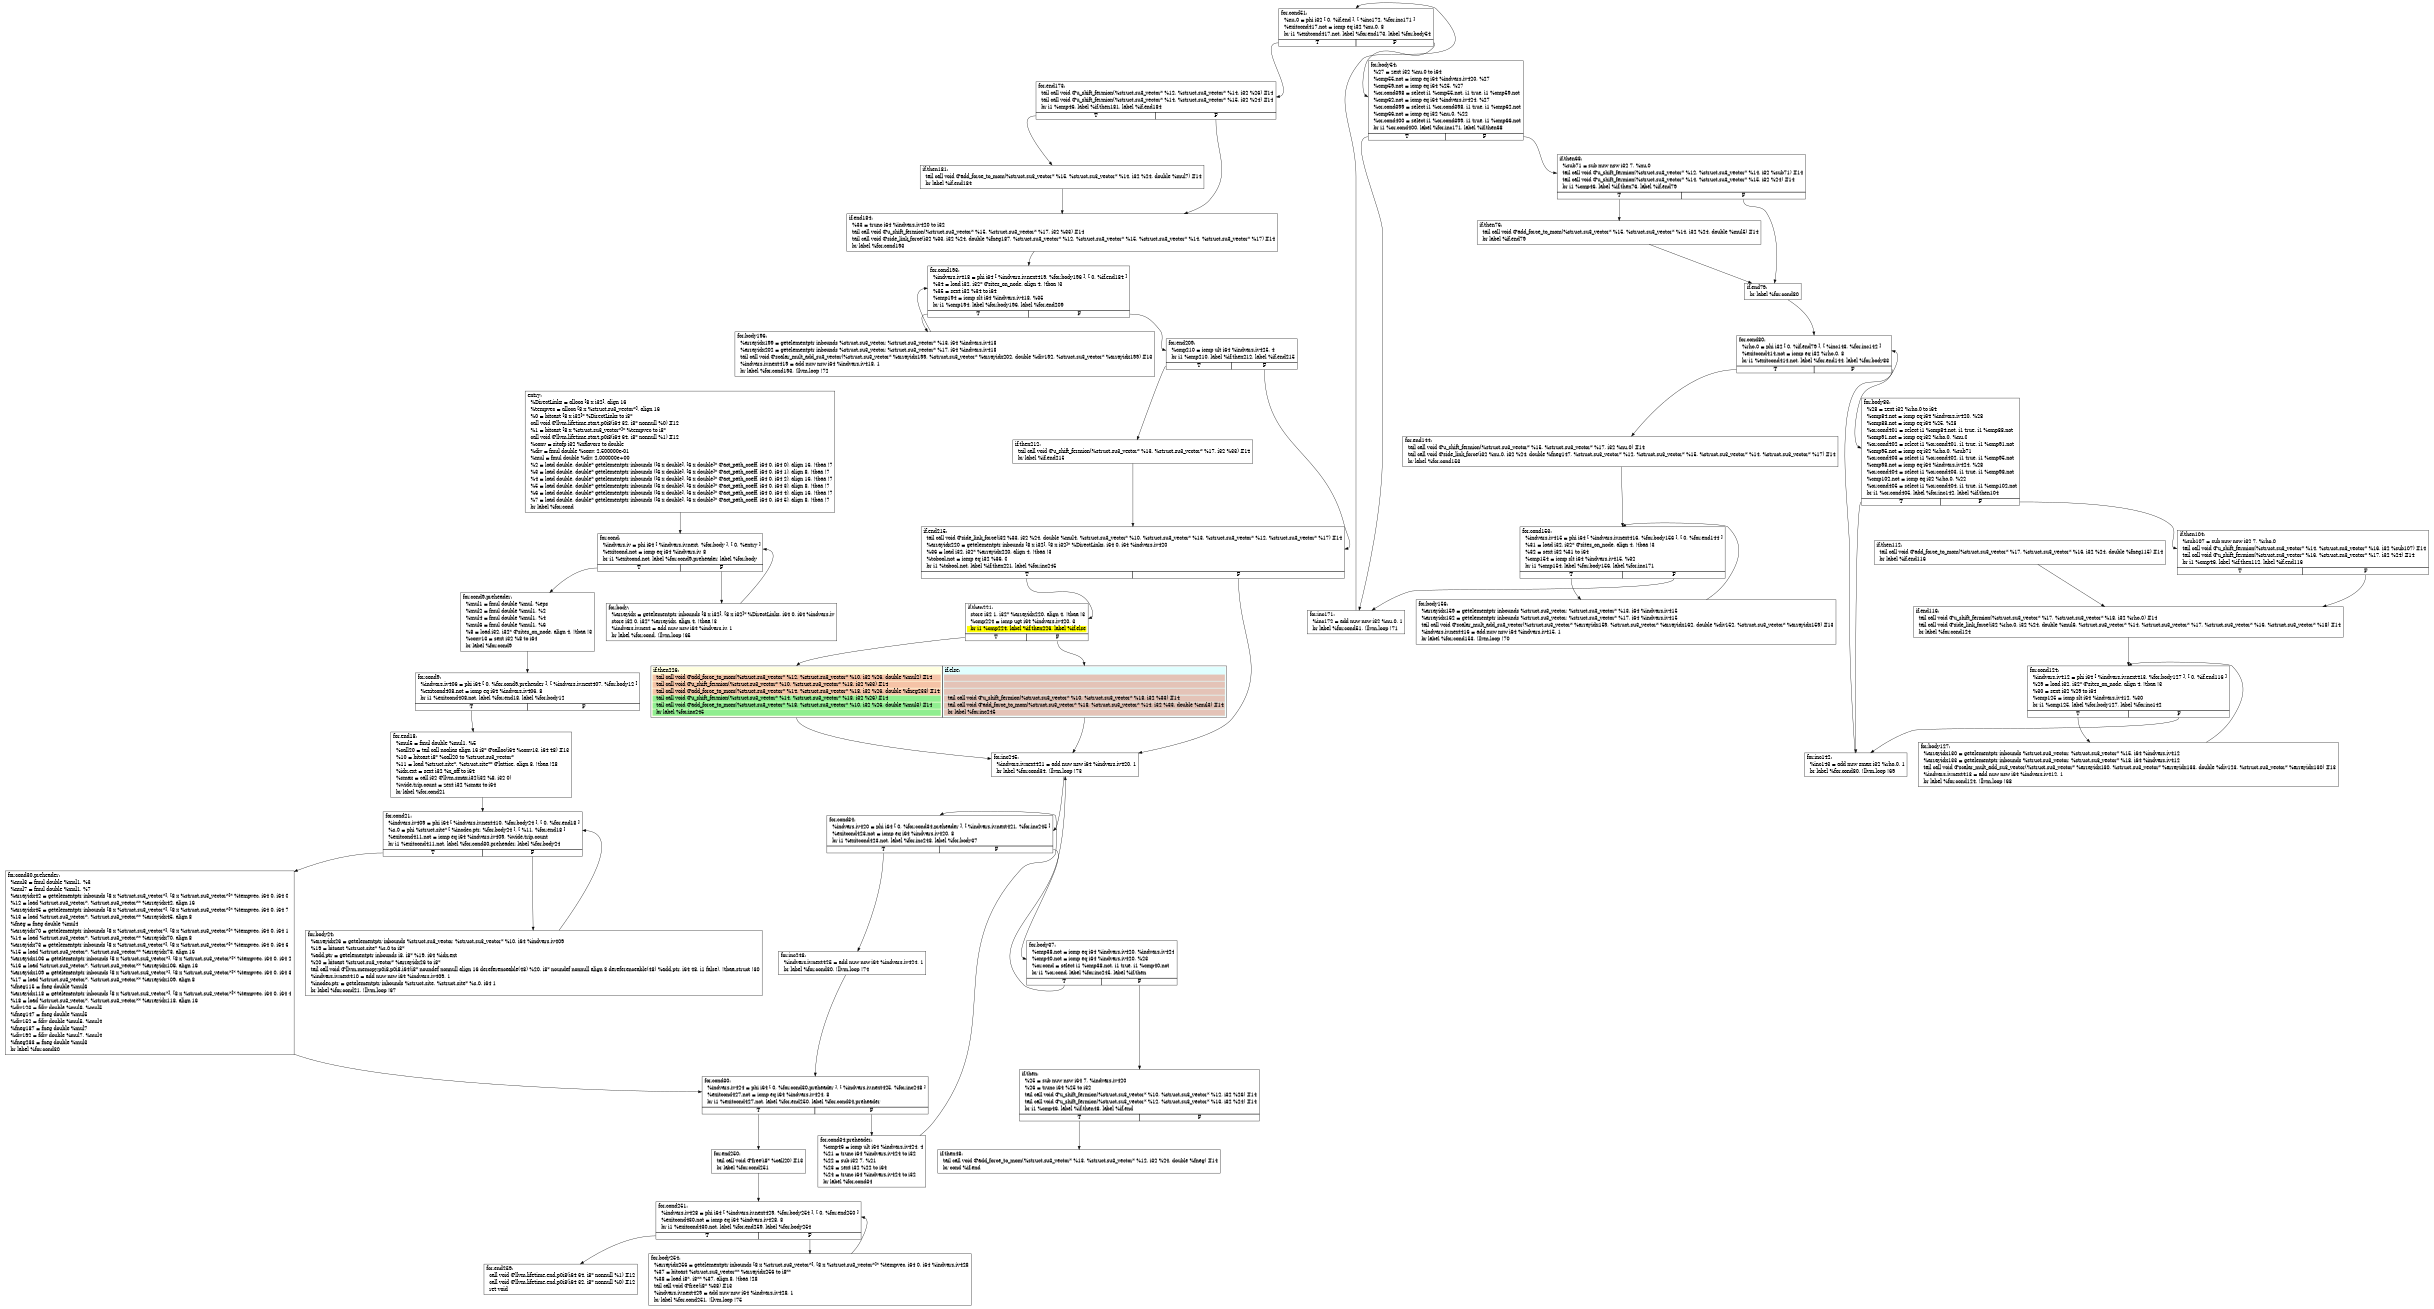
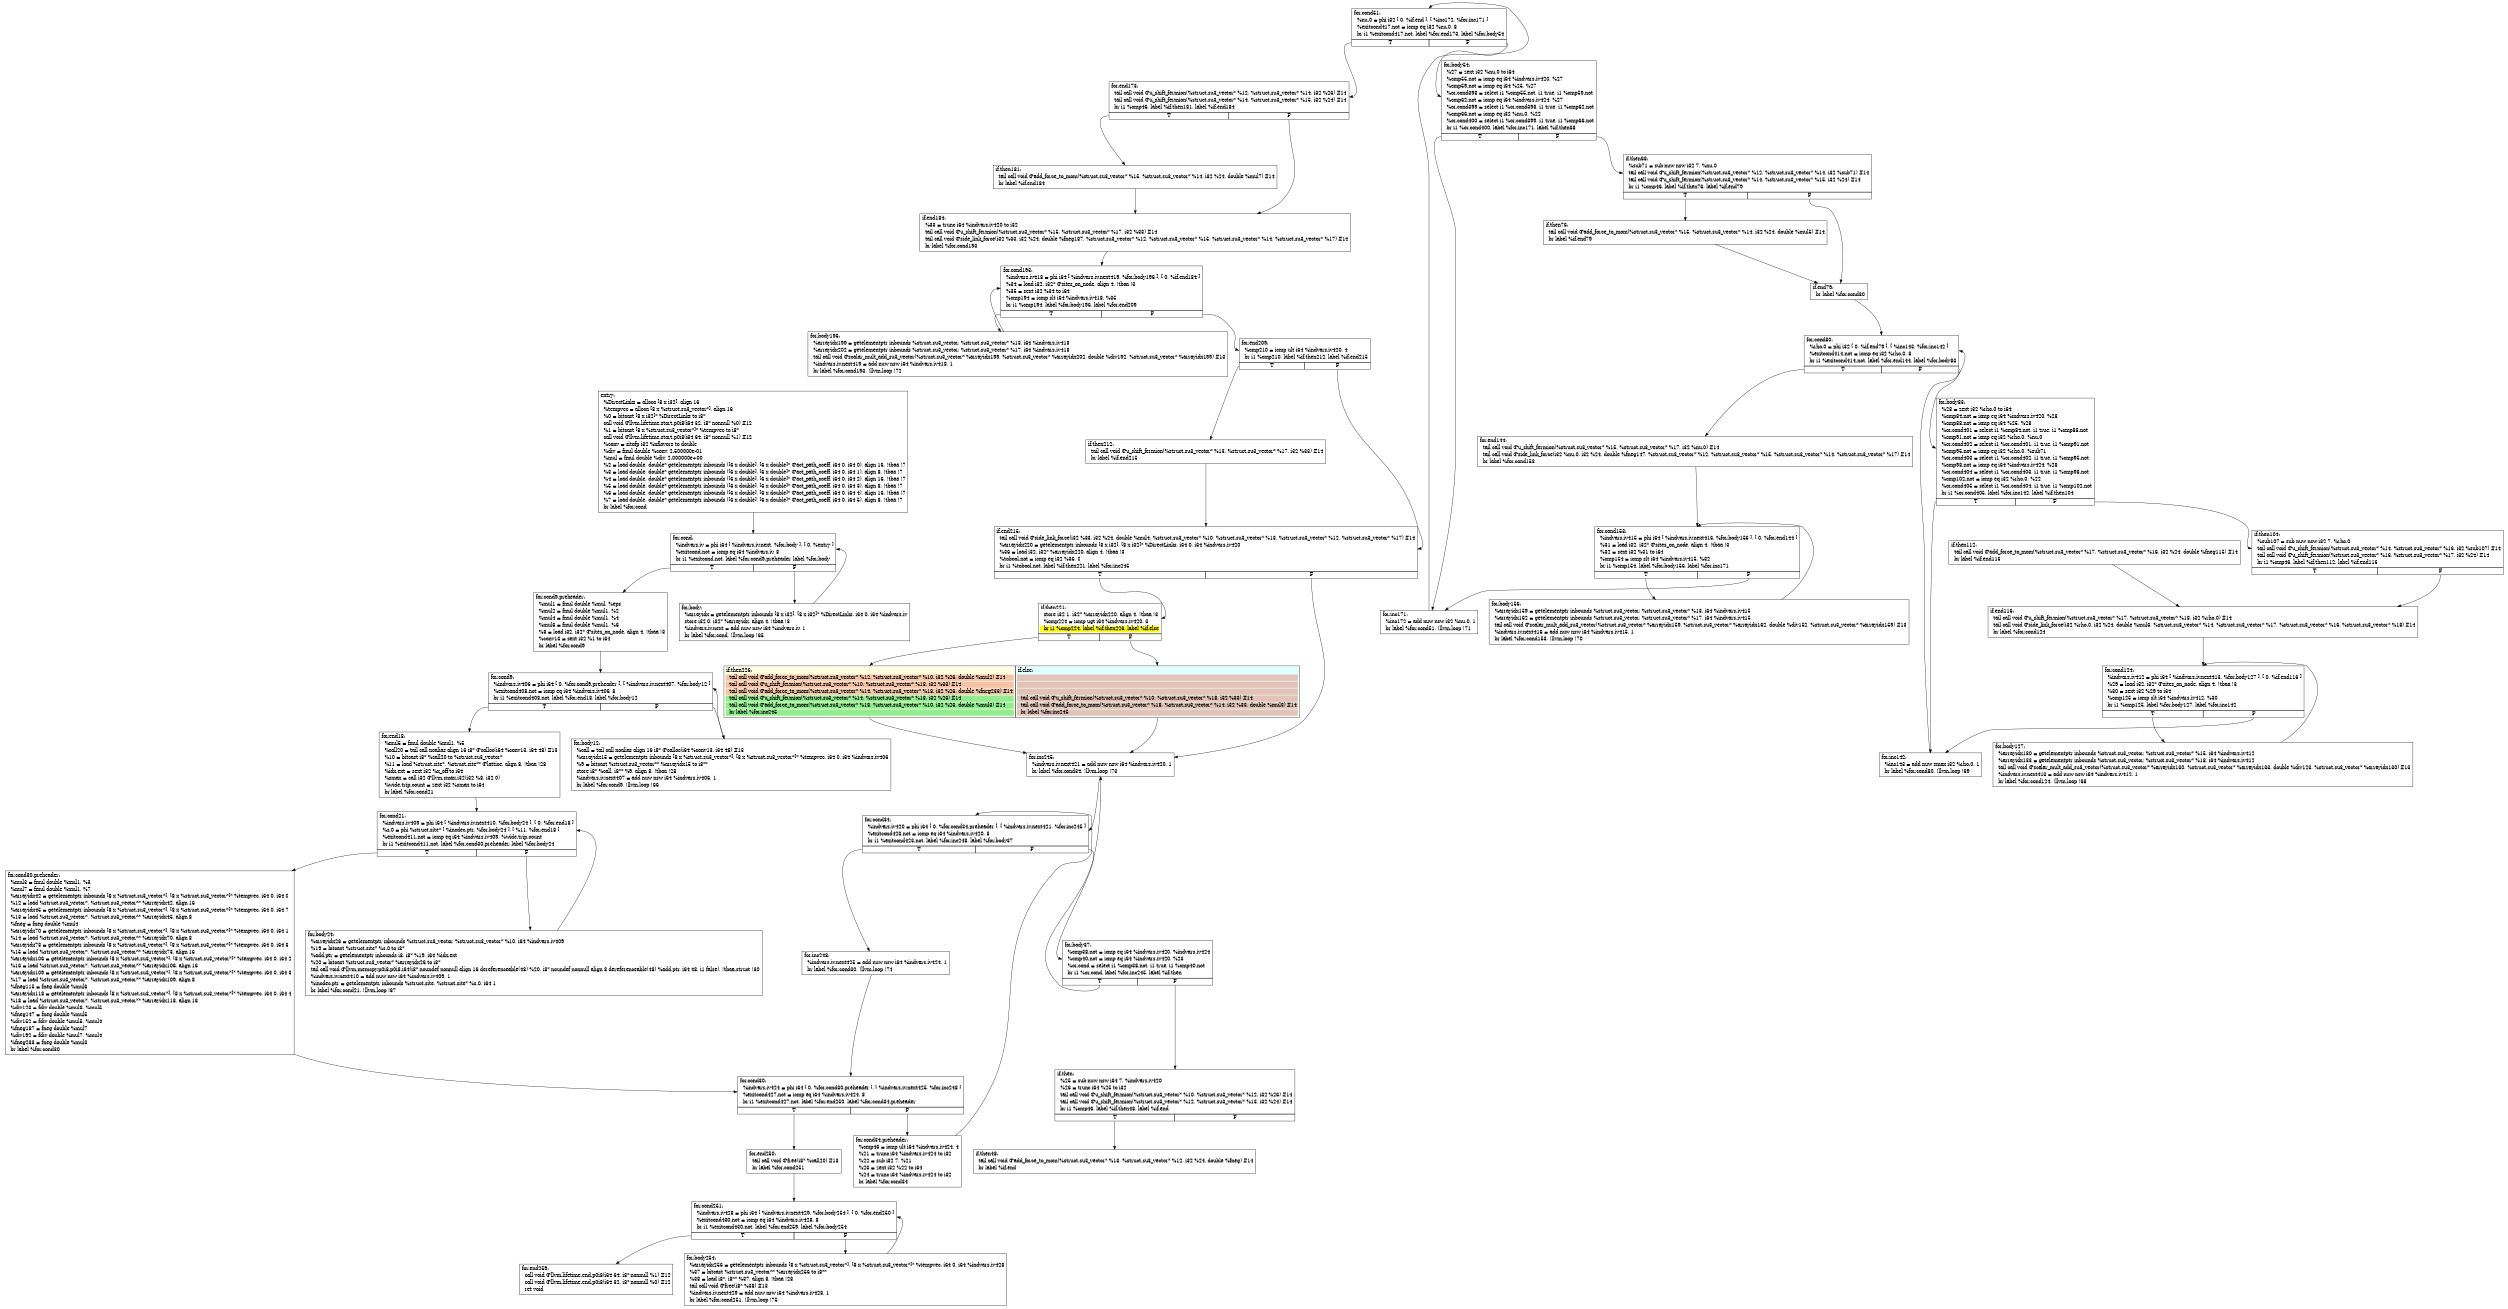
node "for.end209:": text "%cmp210 = icmp ult i64 %indvars.iv425, 4" -> "%cmp210 = icmp ult i64 %indvars.iv420, 4"
node "for.cond9.preheader:": text "%conv13 = sext i32 %8 to i64" -> "%conv13 = sext i32 %1 to i64"
node "for.body12:": added
node "if.then48:": text "br cond %if.end" -> "br label %if.end"
